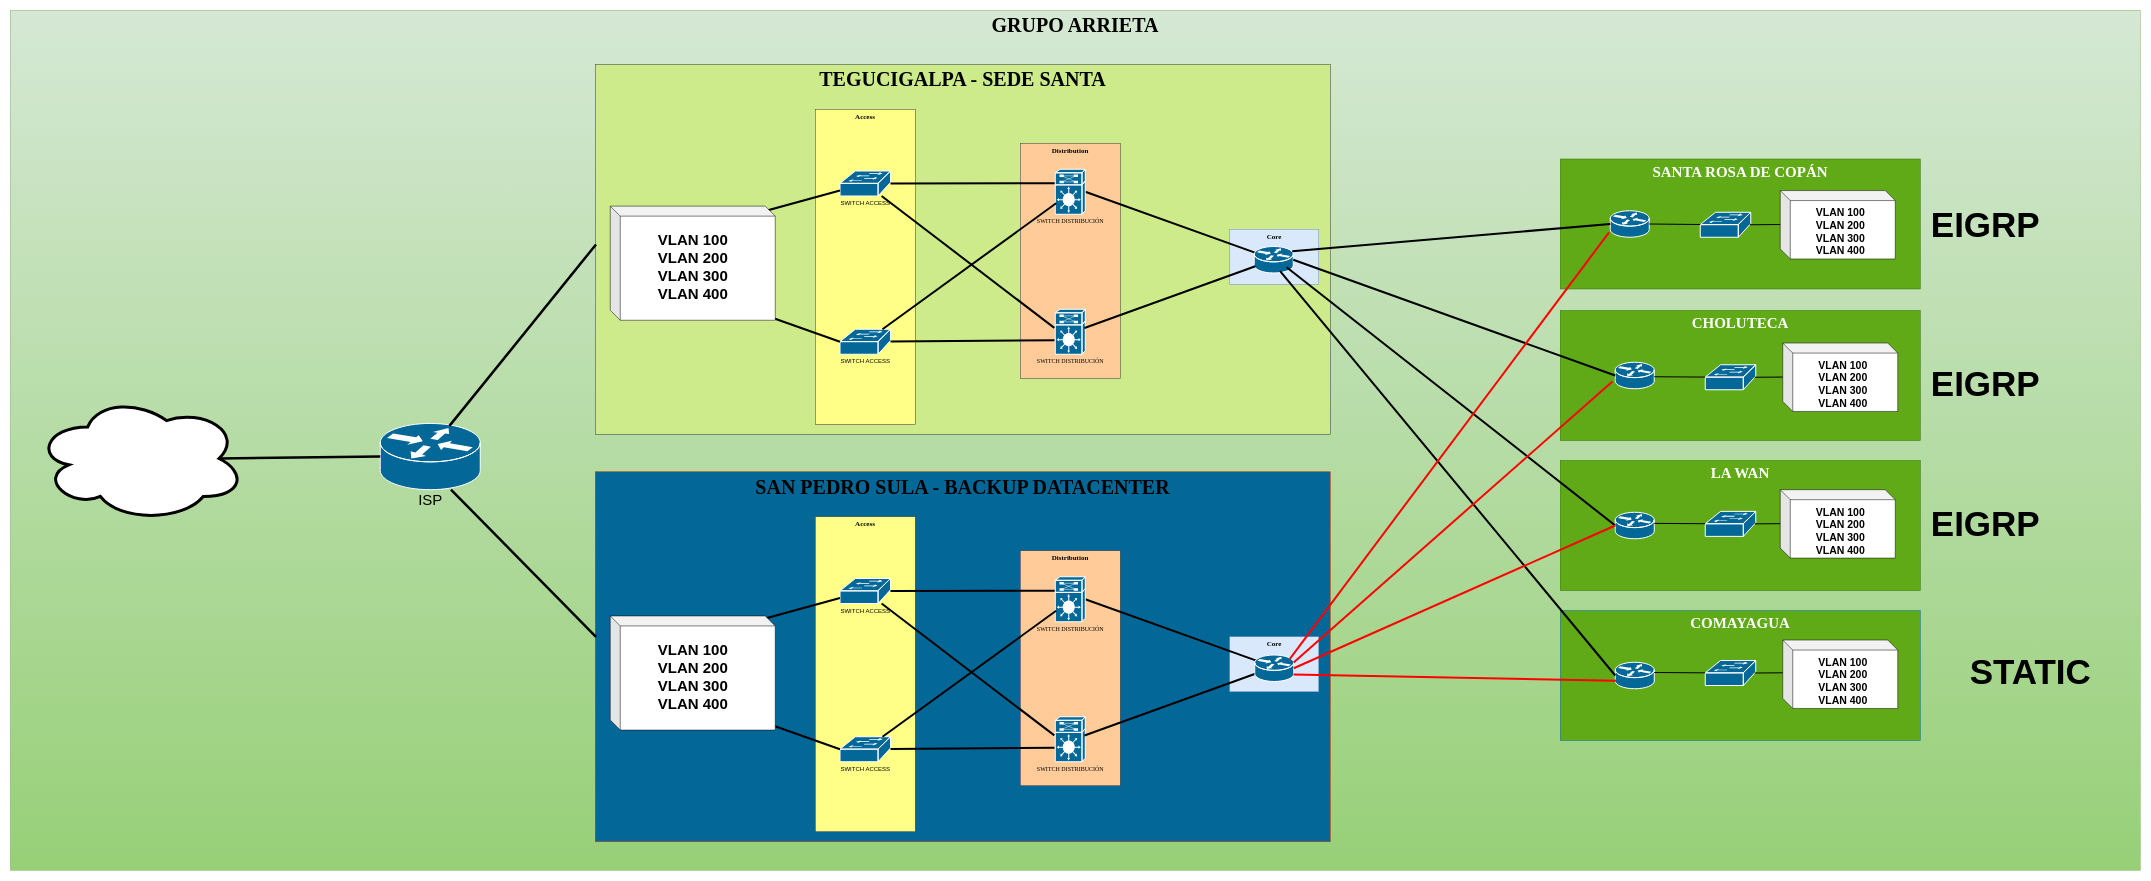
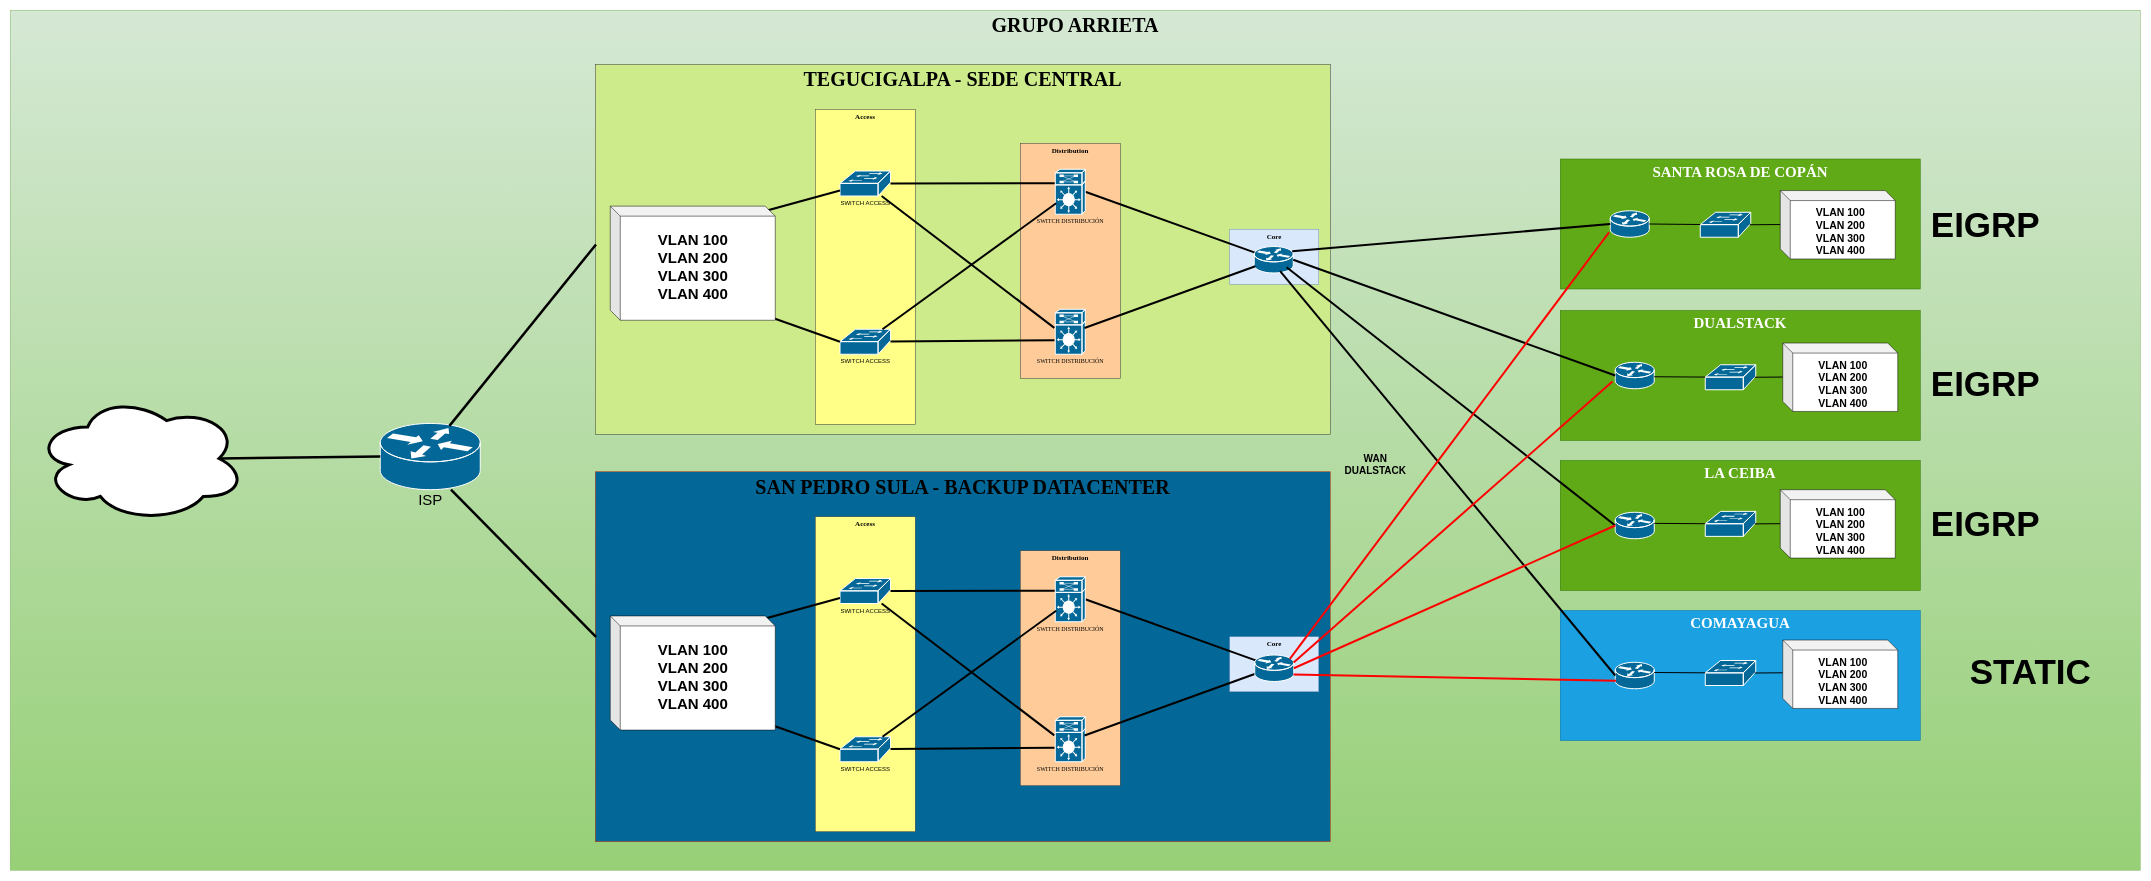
node "TEGUCIGALPA - SEDE SANTA": label "TEGUCIGALPA - SEDE SANTA" -> "TEGUCIGALPA - SEDE CENTRAL"
node "CHOLUTECA": label "CHOLUTECA" -> "DUALSTACK"
node "WAN DUALSTACK": added
node "LA WAN": label "LA WAN" -> "LA CEIBA"
node "COMAYAGUA": fillcolor #60a917 -> #1ba1e2
